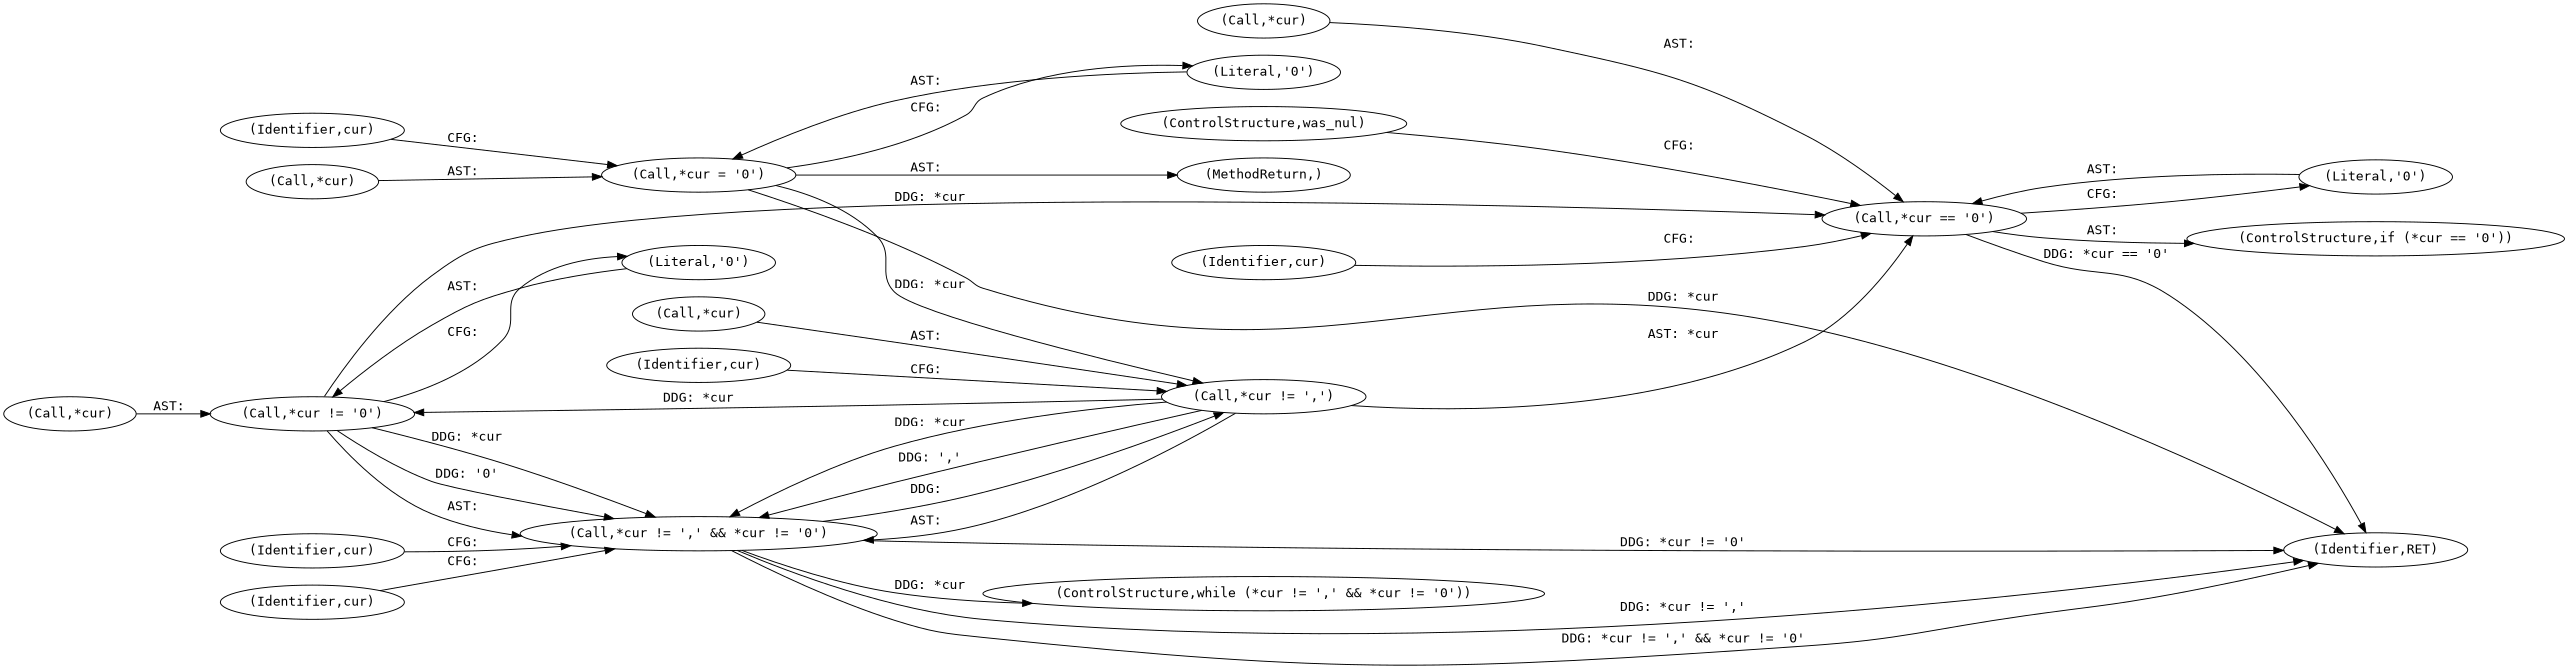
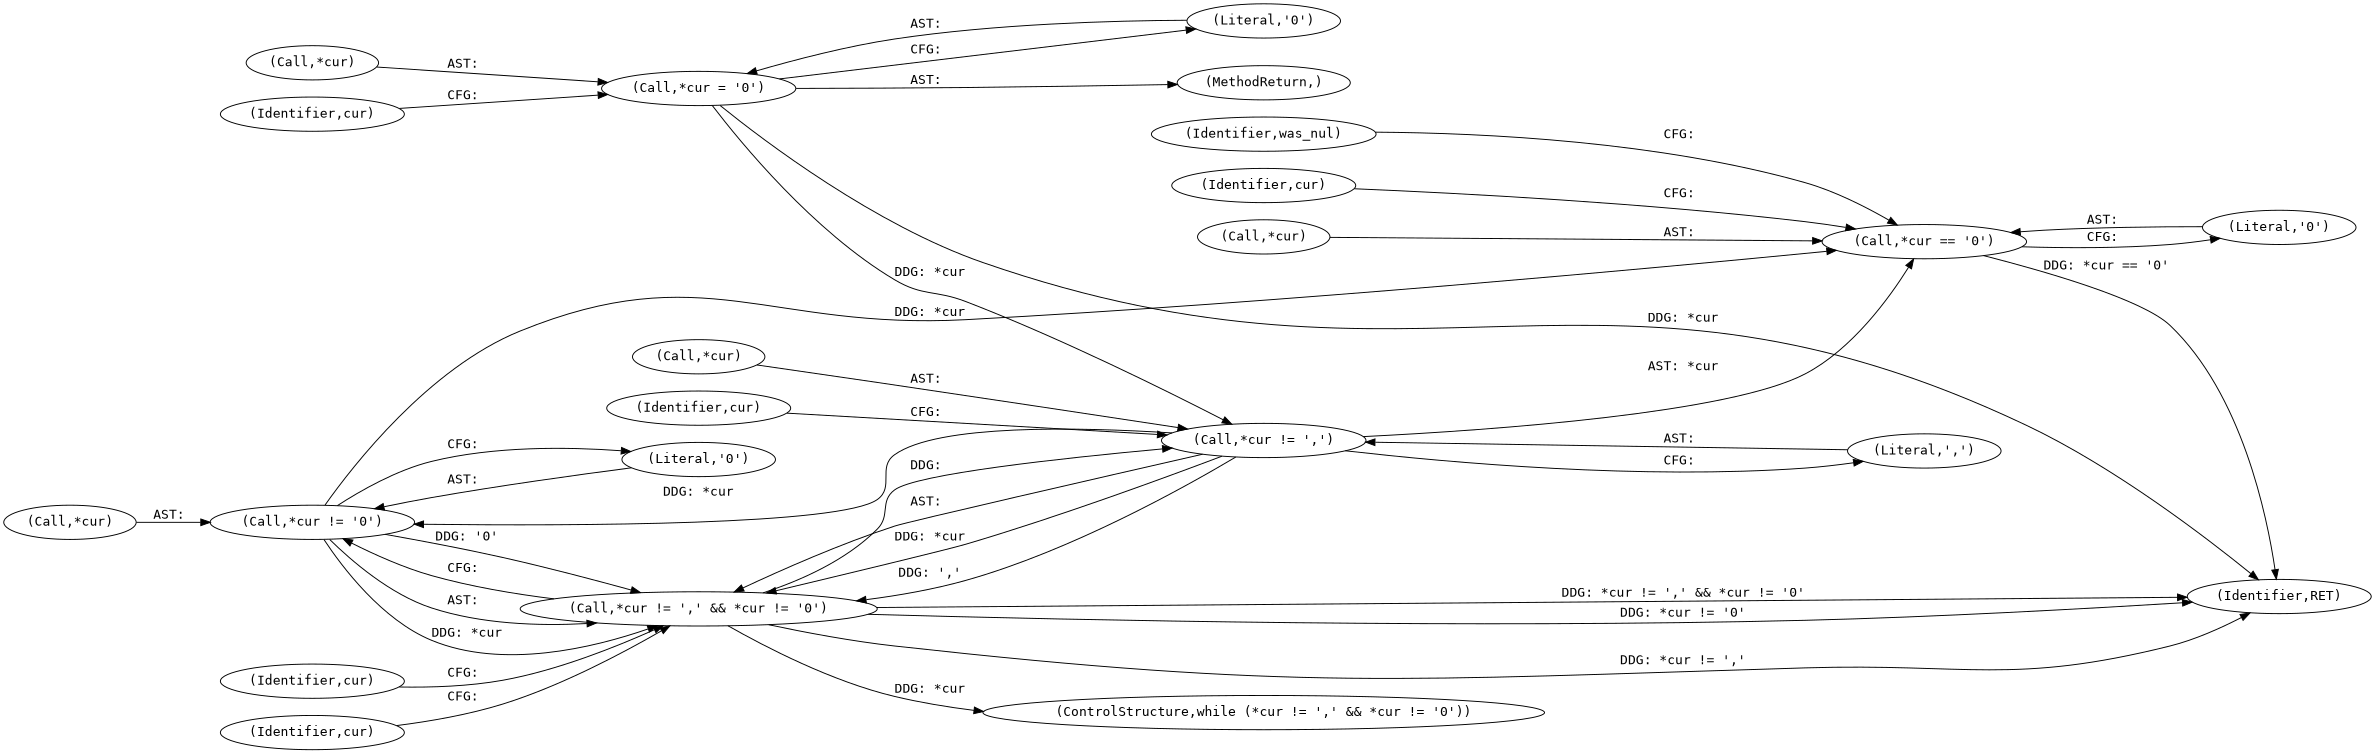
node "(ControlStructure,was_nul)": label "(ControlStructure,was_nul)" -> "(Identifier,was_nul)"
node "(ControlStructure,if (*cur == '0'))": removed
node "(Literal,',')": added
edge "(Call,*cur != ',' && *cur != '0')" -> "(Call,*cur != '0')": added, label "CFG:"
